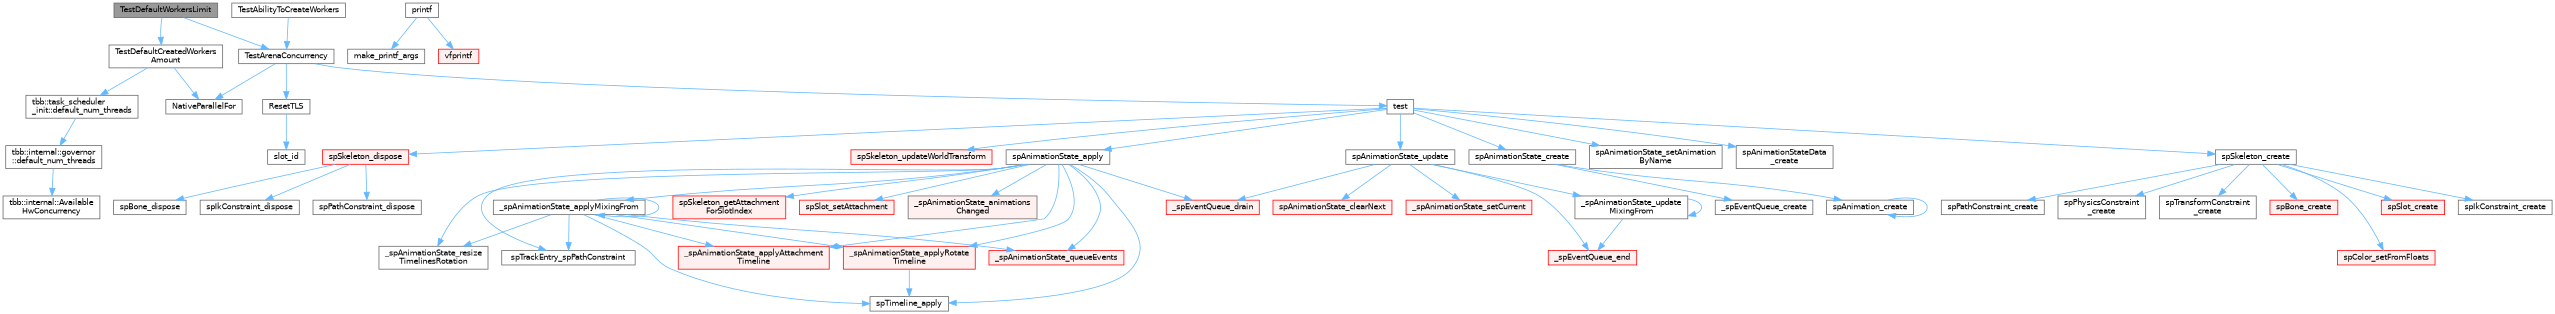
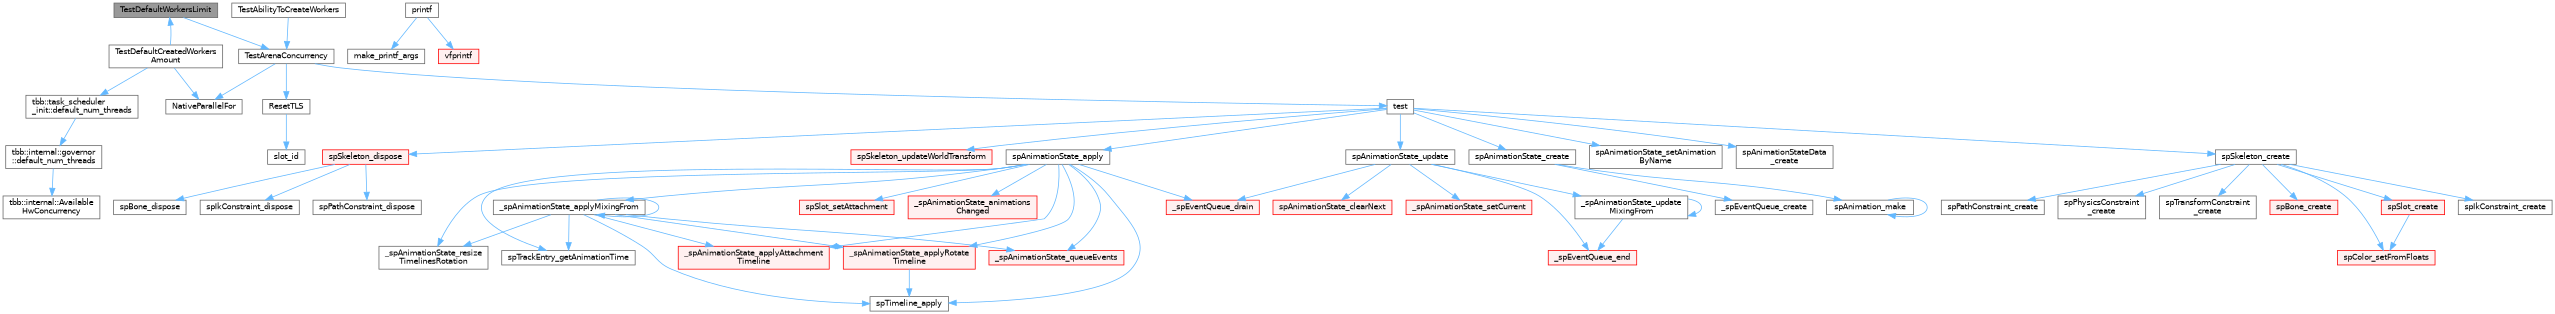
edge "TestDefaultWorkersLimit" -> "TestDefaultCreatedWorkers Amount": reversed
node "spSkeleton_getAttachment ForSlotIndex": removed
node "_spAnimationState_animations Changed": color grey40 -> red
node "spAnimation_create": label "spAnimation_create" -> "spAnimation_make"
edge "spSlot_create" -> "spColor_setFromFloats": added
node "spTrackEntry_spPathConstraint": label "spTrackEntry_spPathConstraint" -> "spTrackEntry_getAnimationTime"
